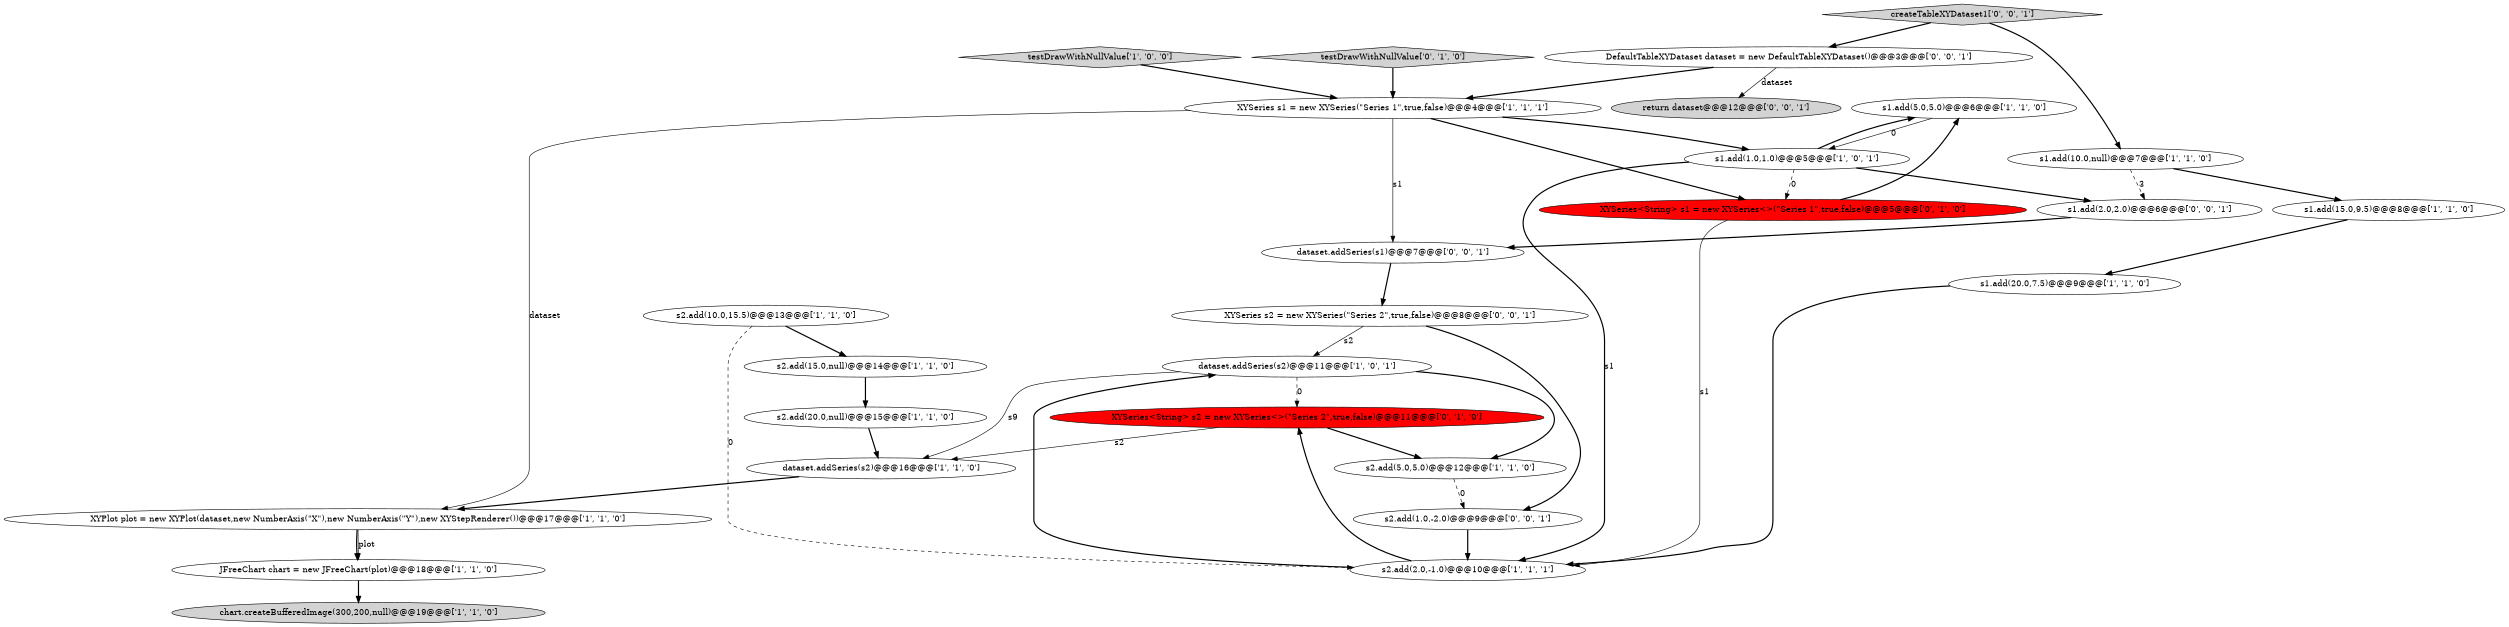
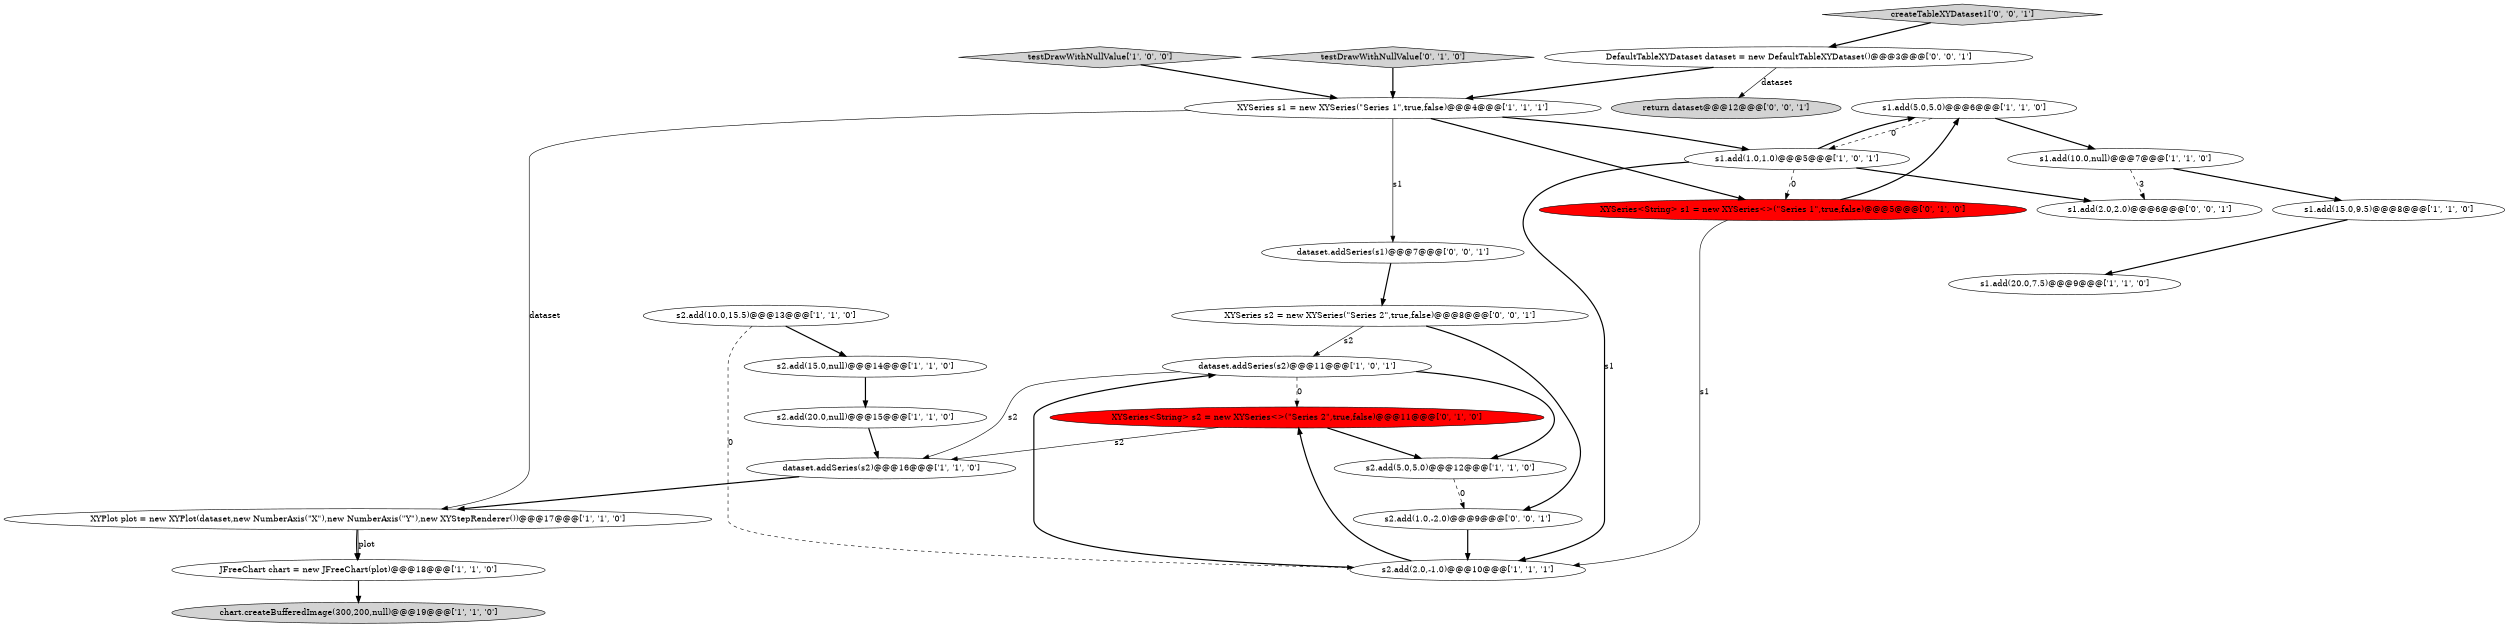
edge "createTableXYDataset1['0', '0', '1']" -> "s1.add(10.0,null)@@@7@@@['1', '1', '0']": now "s1.add(5.0,5.0)@@@6@@@['1', '1', '0']" -> "s1.add(10.0,null)@@@7@@@['1', '1', '0']"
edge "s1.add(5.0,5.0)@@@6@@@['1', '1', '0']" -> "s1.add(1.0,1.0)@@@5@@@['1', '0', '1']": style solid -> dashed
edge "s1.add(2.0,2.0)@@@6@@@['0', '0', '1']" -> "dataset.addSeries(s1)@@@7@@@['0', '0', '1']": removed
edge "dataset.addSeries(s2)@@@11@@@['1', '0', '1']" -> "dataset.addSeries(s2)@@@16@@@['1', '1', '0']": label "s9" -> "s2"
edge "s1.add(20.0,7.5)@@@9@@@['1', '1', '0']" -> "s2.add(2.0,-1.0)@@@10@@@['1', '1', '1']": removed
